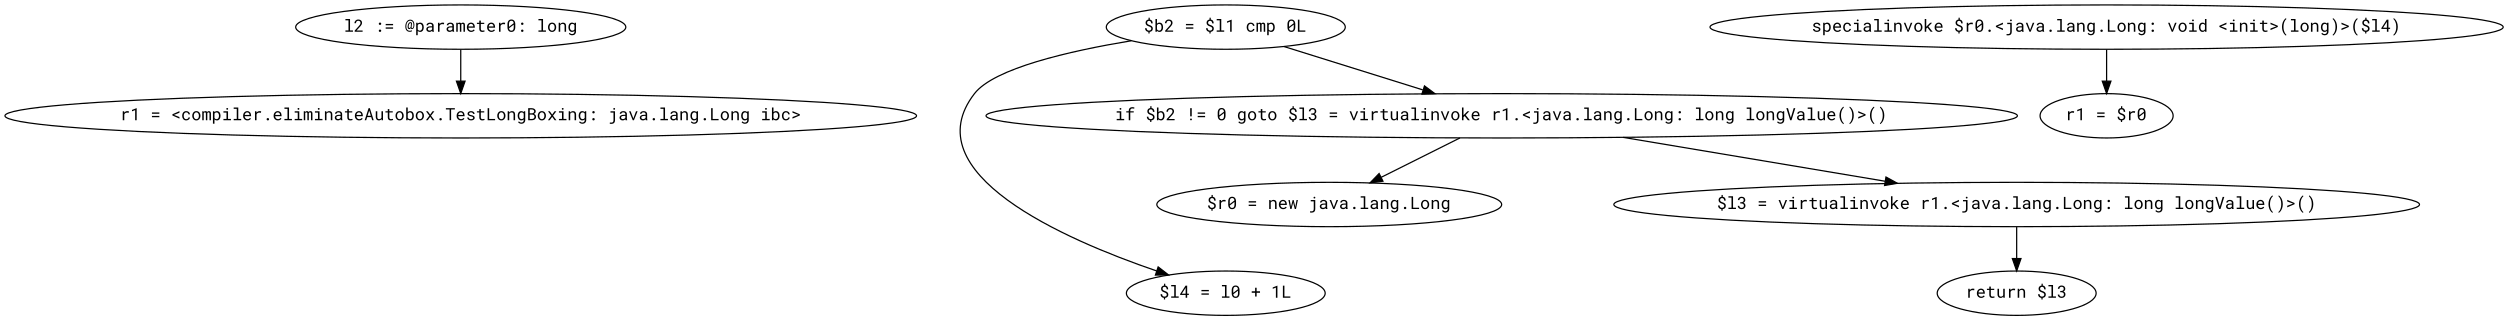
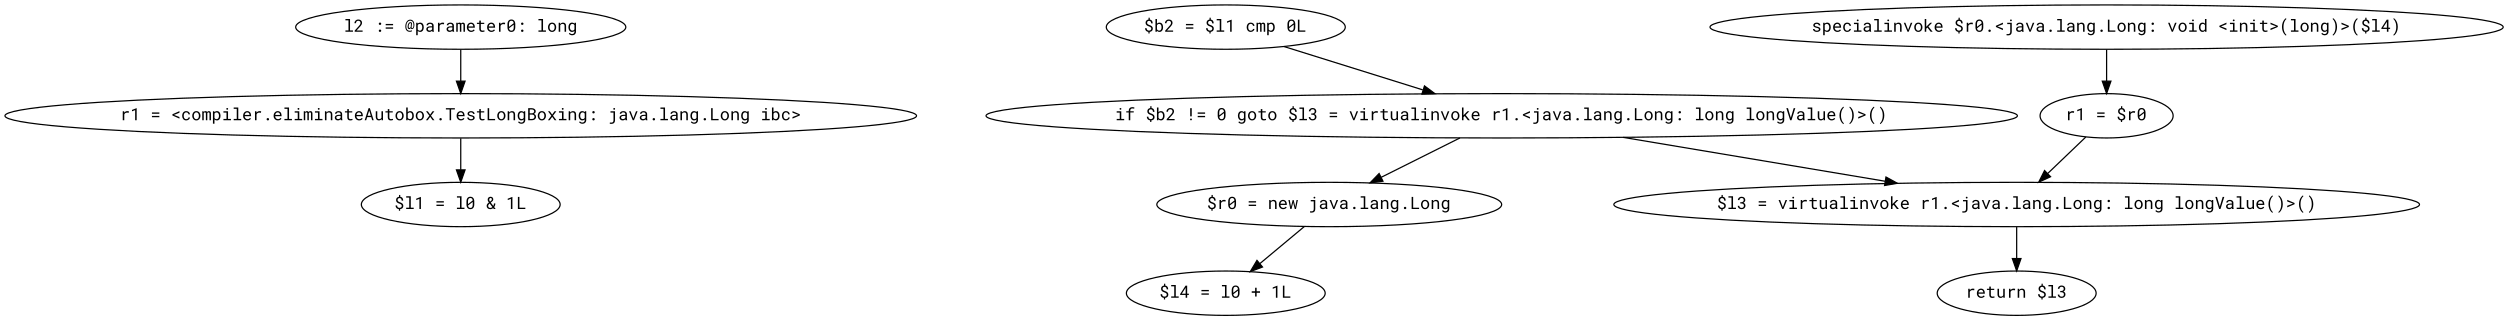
edge "$b2 = $l1 cmp 0L" -> "$l4 = l0 + 1L": now "$r0 = new java.lang.Long" -> "$l4 = l0 + 1L"
edge "r1 = $r0" -> "$l3 = virtualinvoke r1.<java.lang.Long: long longValue()>()": added
node "$l1 = l0 & 1L": added
